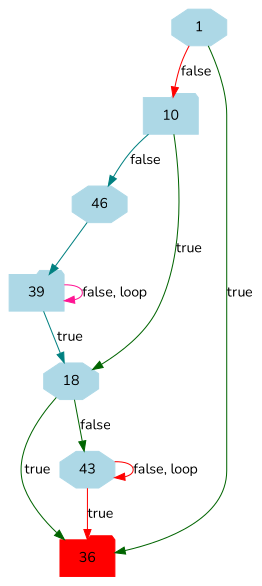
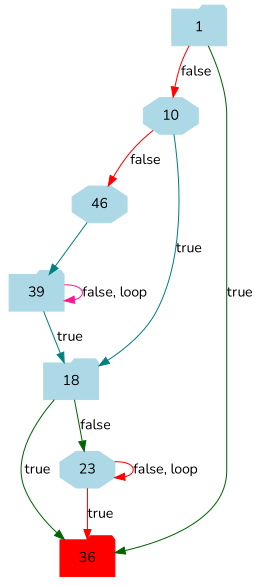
node "1": shape octagon -> folder
node "10": shape folder -> octagon
edge "10" -> "46": color teal -> red
edge "10" -> "18": color darkgreen -> teal
node "18": shape octagon -> folder
node "43": label "43" -> "23"
